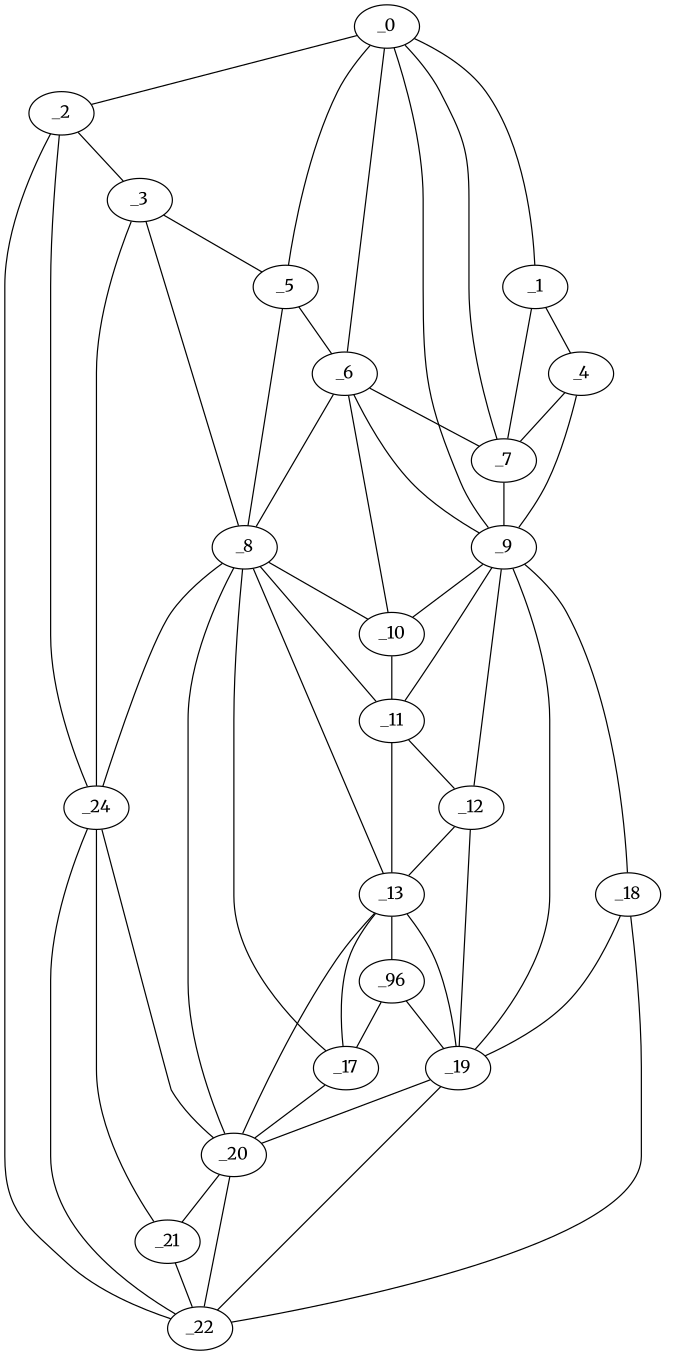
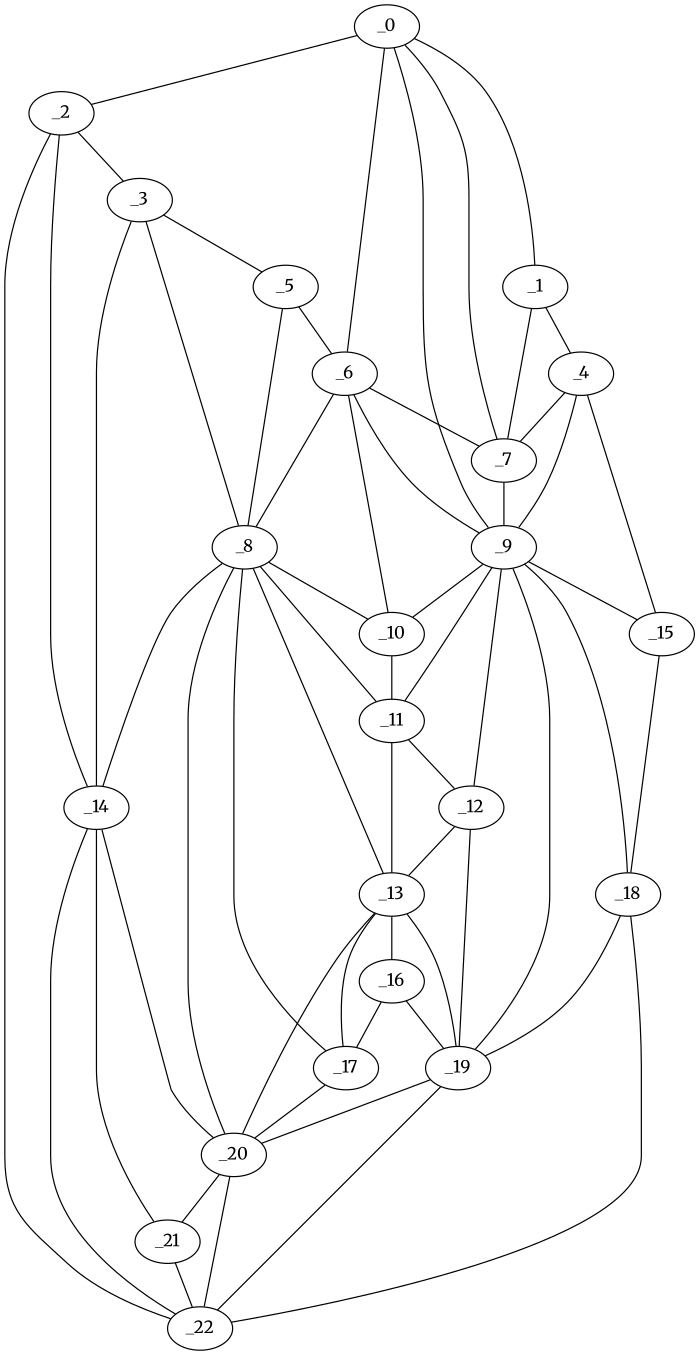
edge "_0" -- "_5": removed
node "_15": added
node "_24": label "_24" -> "_14"
node "_96": label "_96" -> "_16"
